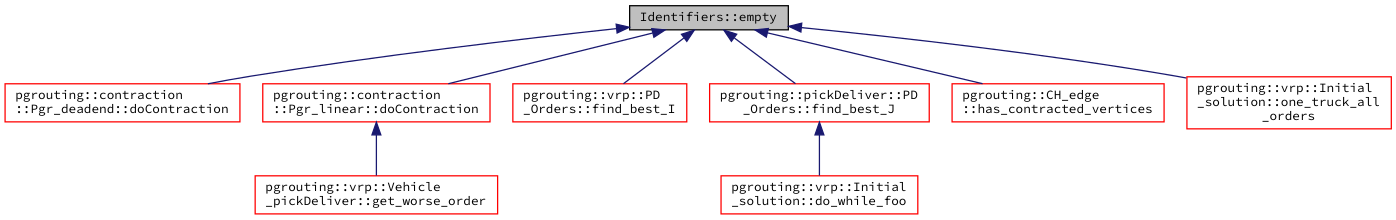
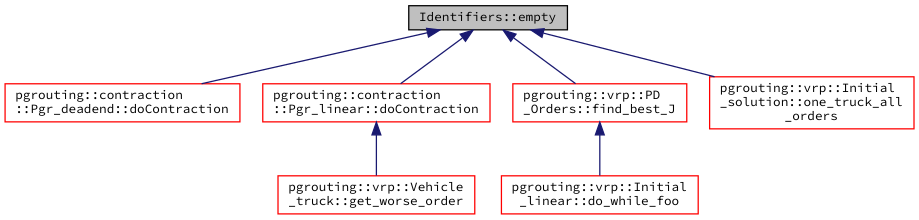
node "pgrouting::vrp::PD _Orders::find_best_I": removed
node "pgrouting::pickDeliver::PD _Orders::find_best_J": label "pgrouting::pickDeliver::PD _Orders::find_best_J" -> "pgrouting::vrp::PD _Orders::find_best_J"
node "pgrouting::CH_edge ::has_contracted_vertices": removed
node "pgrouting::vrp::Vehicle _pickDeliver::get_worse_order": label "pgrouting::vrp::Vehicle _pickDeliver::get_worse_order" -> "pgrouting::vrp::Vehicle _truck::get_worse_order"
node "pgrouting::vrp::Initial _solution::do_while_foo": label "pgrouting::vrp::Initial _solution::do_while_foo" -> "pgrouting::vrp::Initial _linear::do_while_foo"
